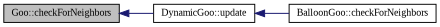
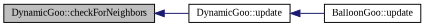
node "Goo::checkForNeighbors": label "Goo::checkForNeighbors" -> "DynamicGoo::checkForNeighbors"
node "BalloonGoo::checkForNeighbors": label "BalloonGoo::checkForNeighbors" -> "BalloonGoo::update"
